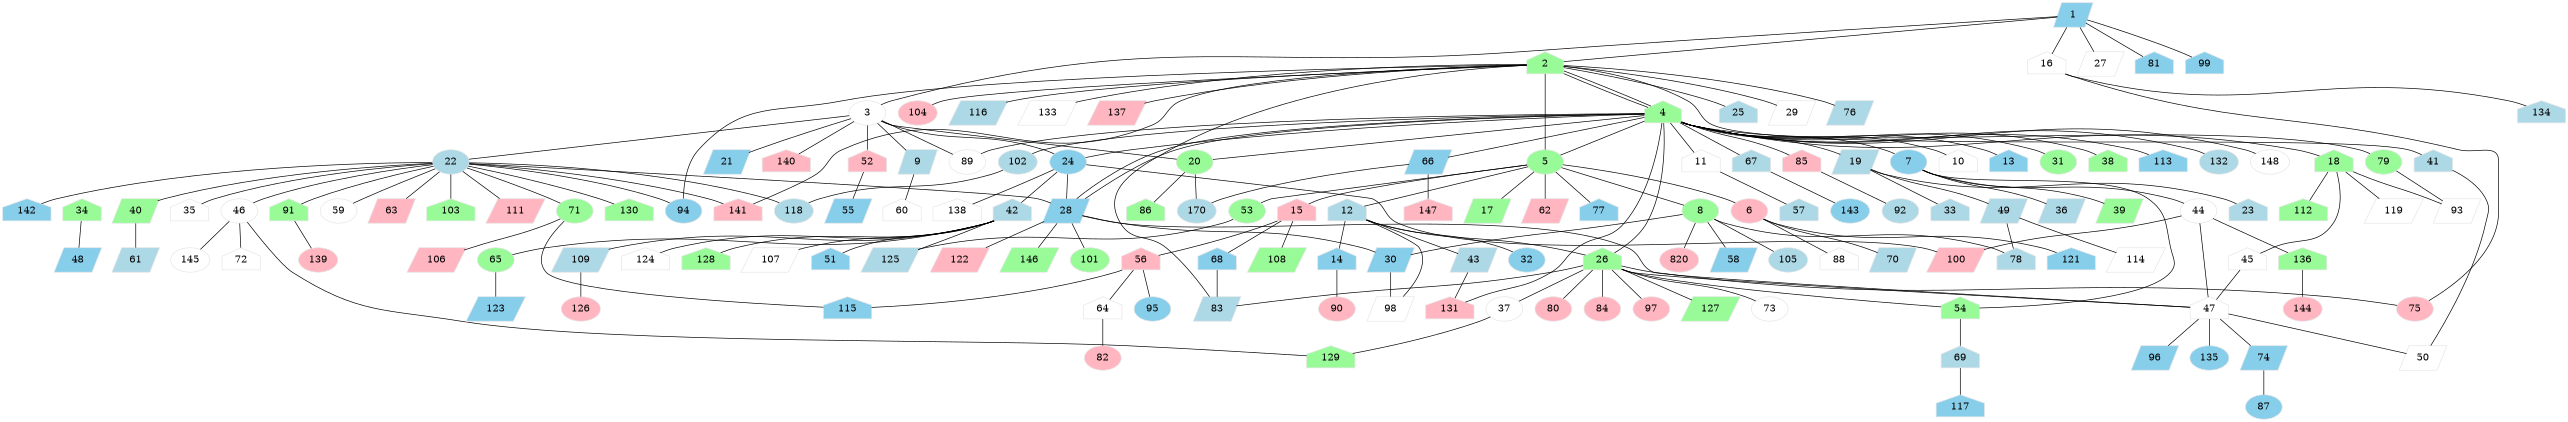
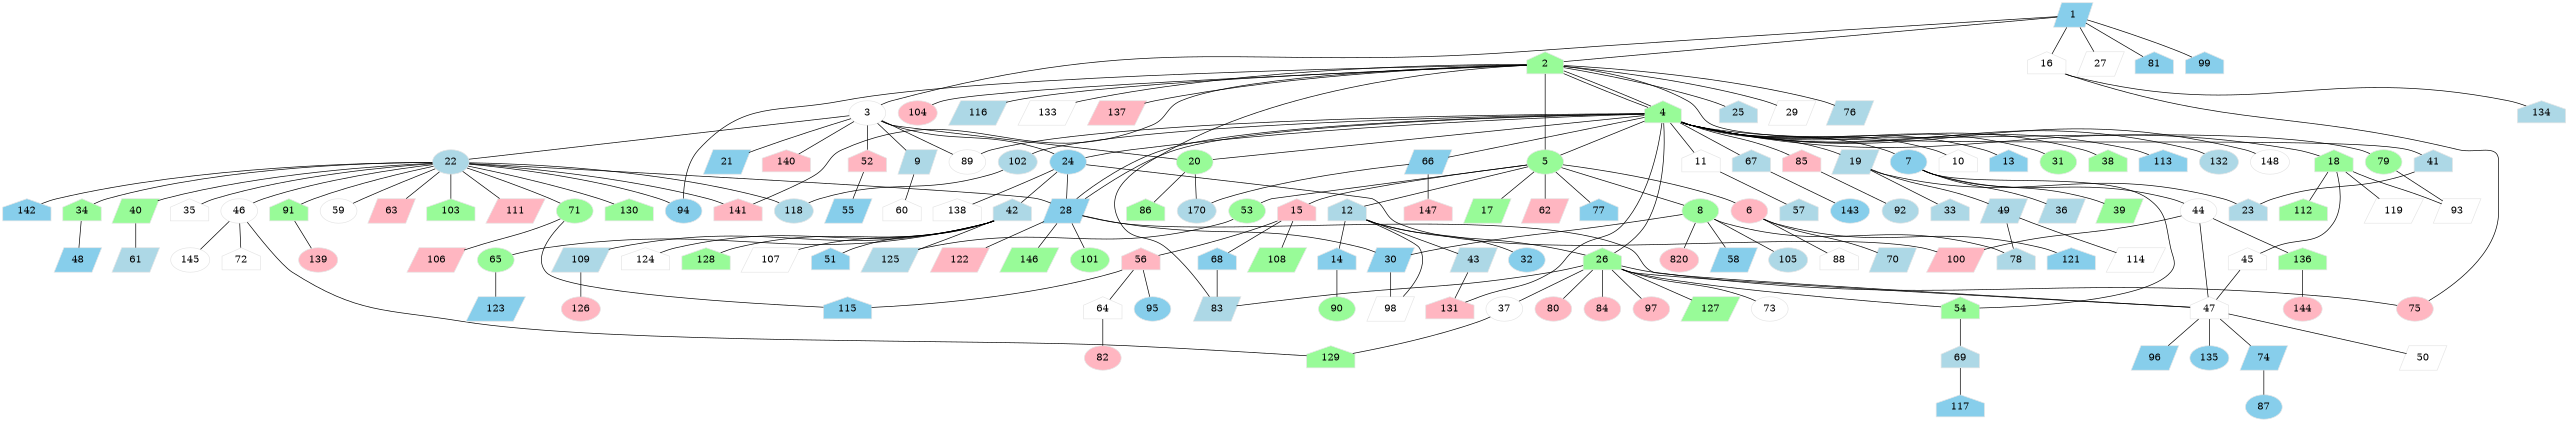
edge "22" -- "34": added
edge "41" -- "50": now "41" -- "23"
node "90": fillcolor lightpink -> palegreen
